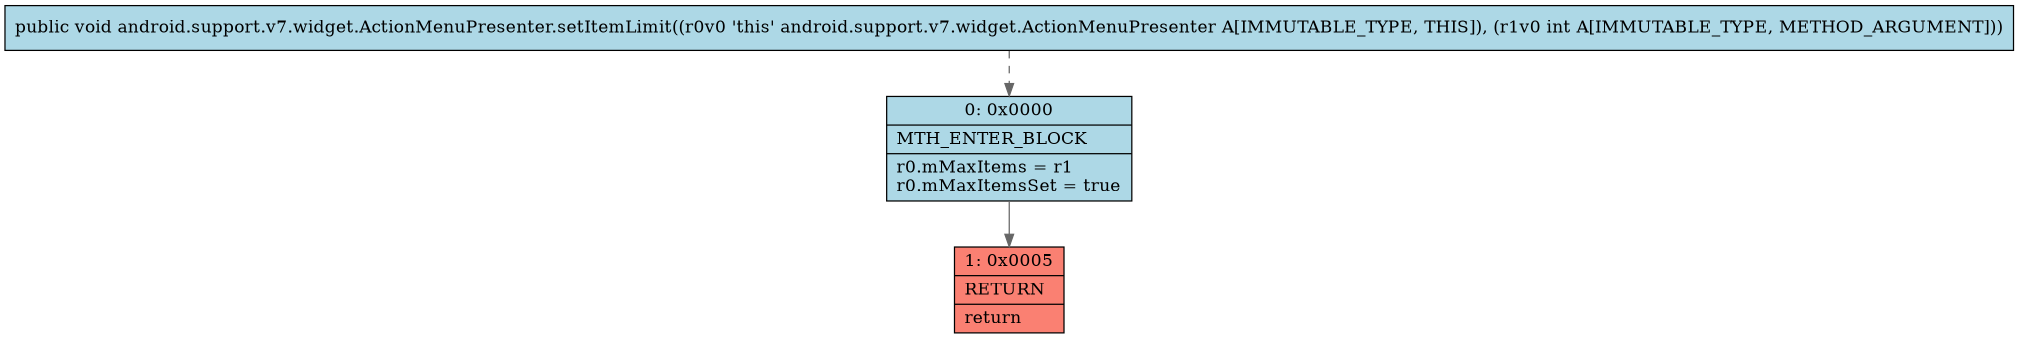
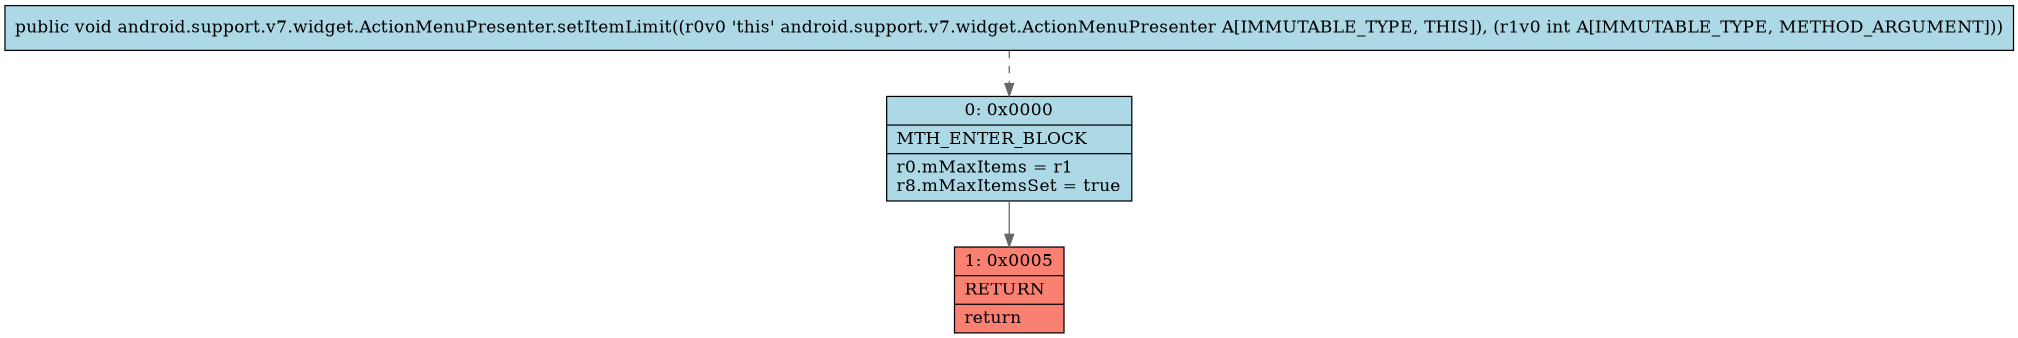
node "0: 0x0000": text "r0.mMaxItemsSet = true" -> "r8.mMaxItemsSet = true"
